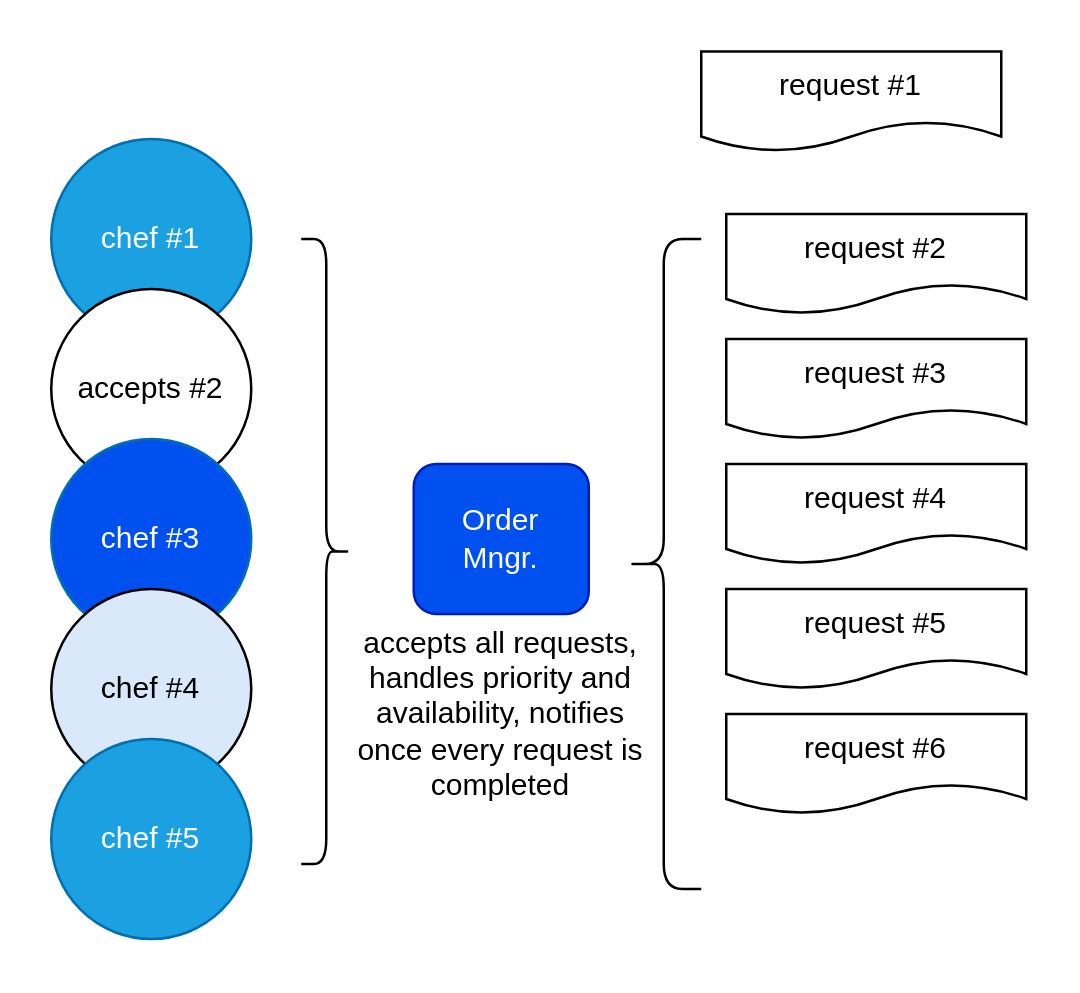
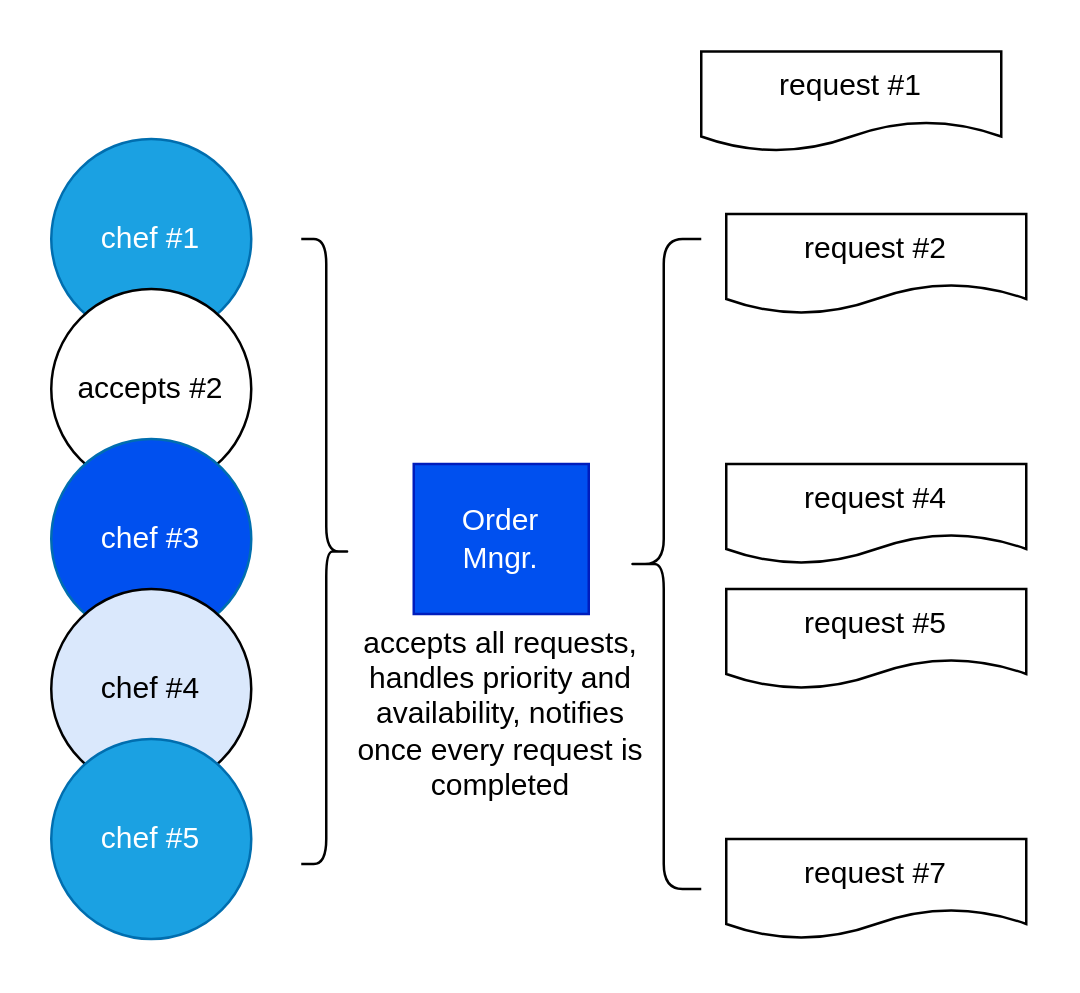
node "request #3": removed
node "Order Mngr.": shape rounded rectangle -> rectangle
node "request #6": removed
node "request #7": added
